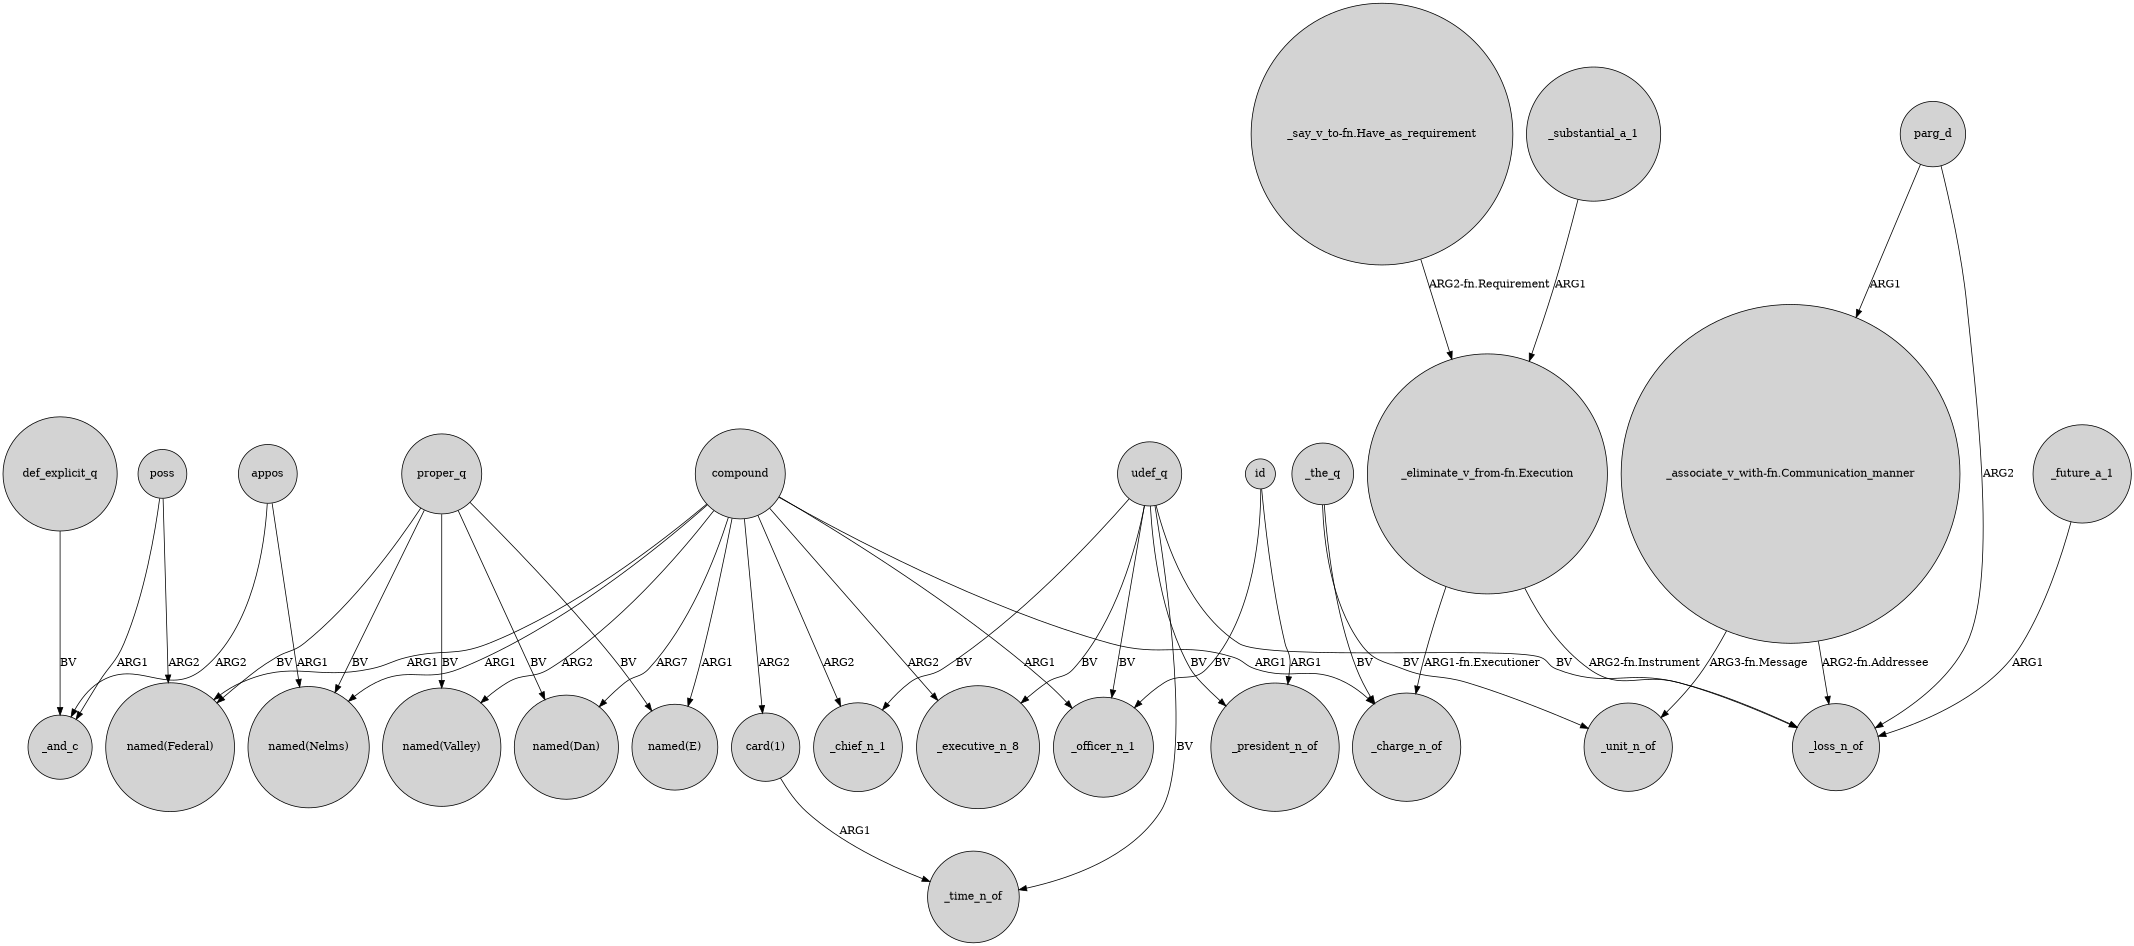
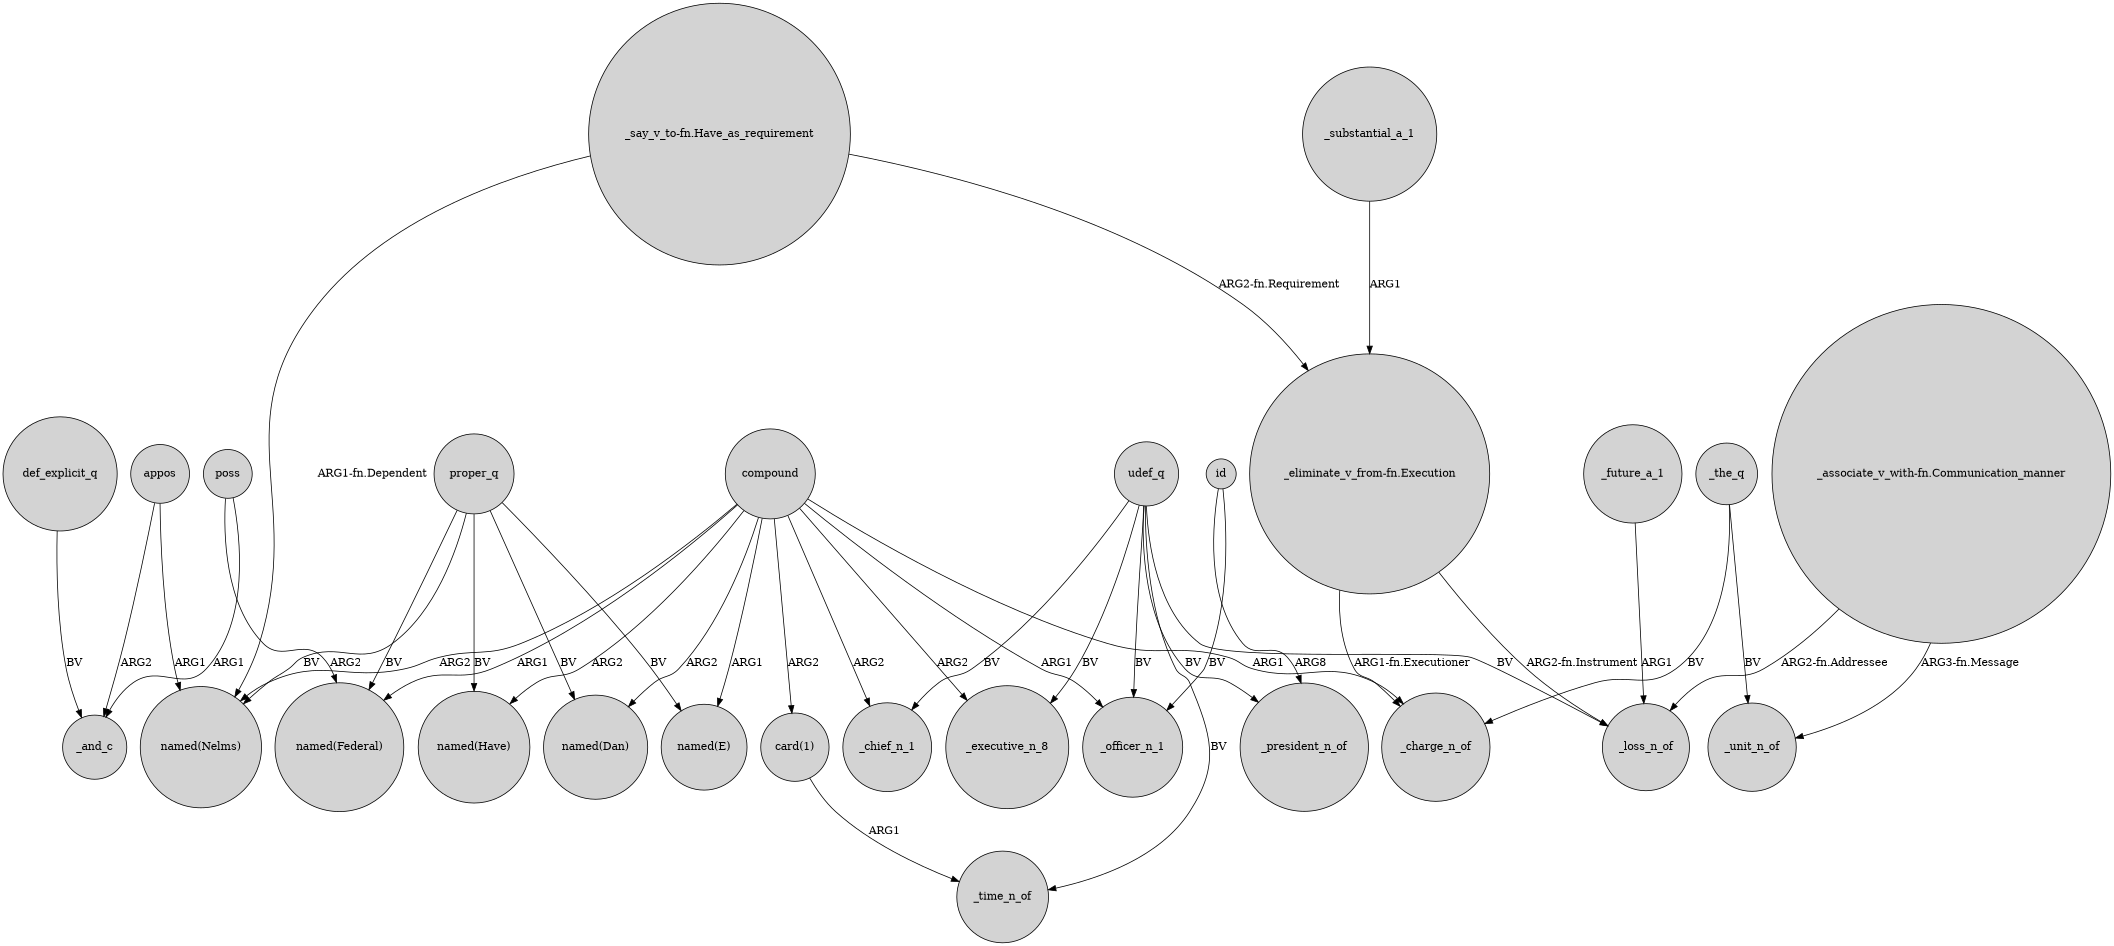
node "parg_d": removed
edge "_say_v_to-fn.Have_as_requirement" -> "named(Nelms)": added, label "ARG1-fn.Dependent"
edge "compound" -> "named(Nelms)": label "ARG1" -> "ARG2"
edge "compound" -> "named(Dan)": label "ARG7" -> "ARG2"
edge "id" -> "_president_n_of": label "ARG1" -> "ARG8"
node "named(Valley)": label "named(Valley)" -> "named(Have)"
